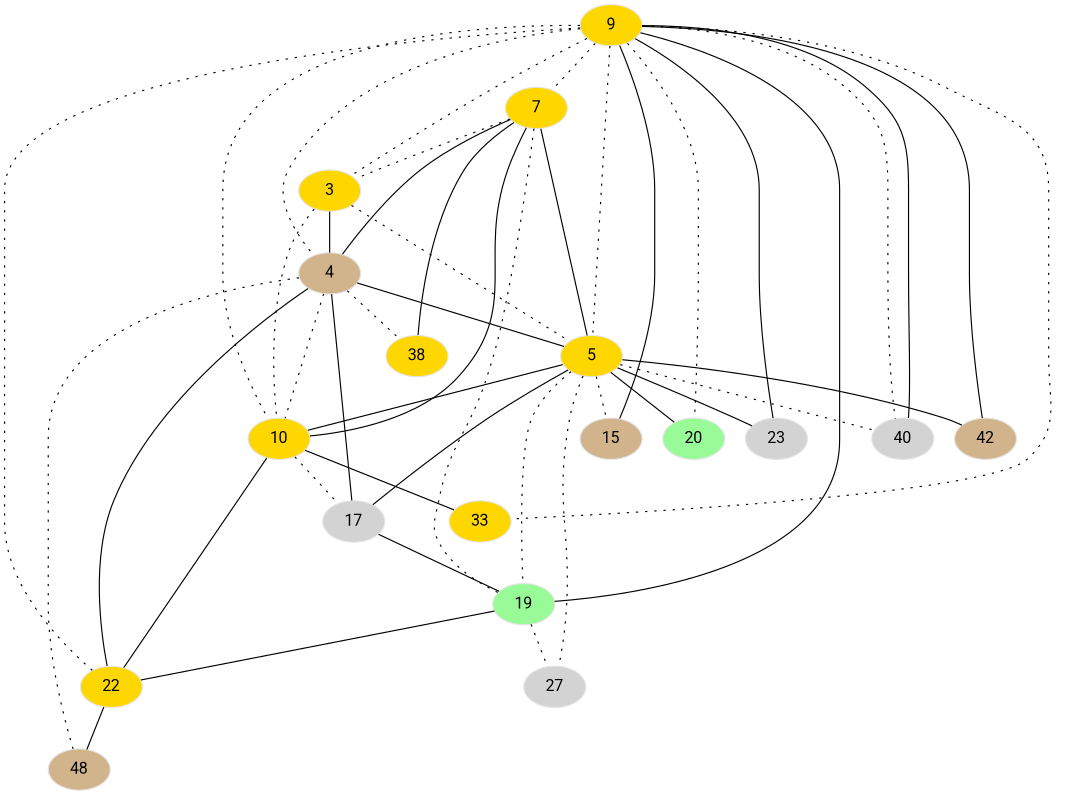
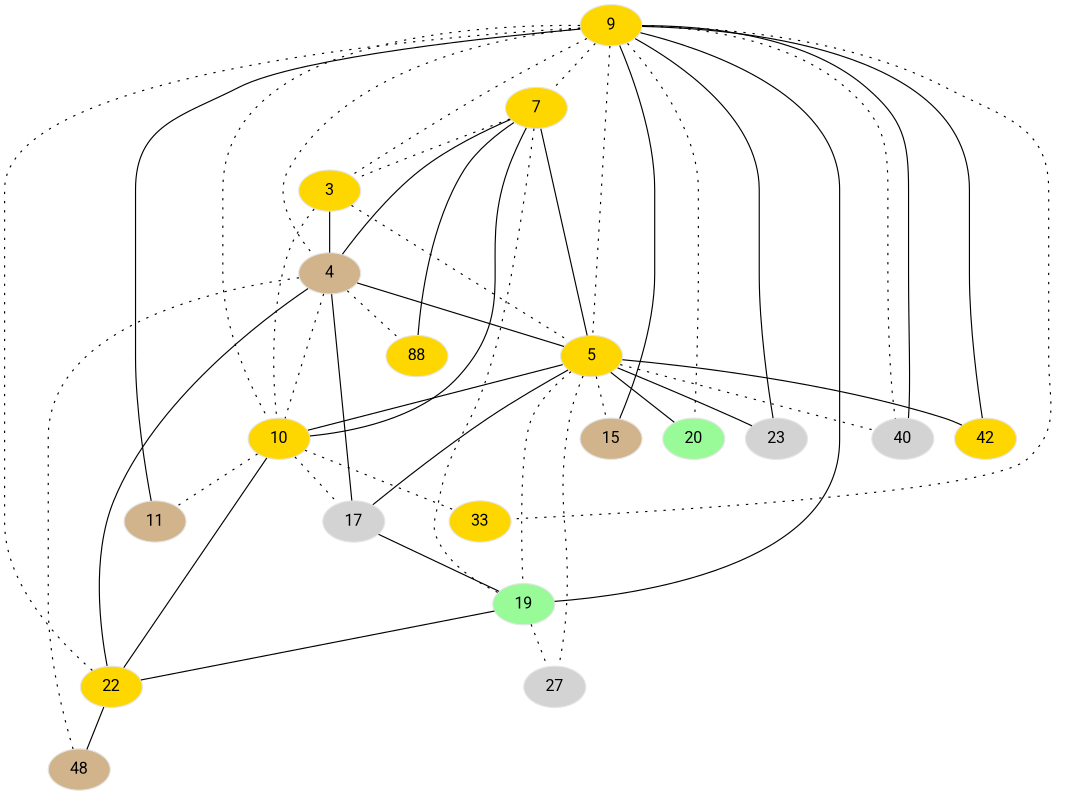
node "38": label "38" -> "88"
node "42": fillcolor tan -> gold
edge "10" -- "33": style solid -> dotted
node "11": added
